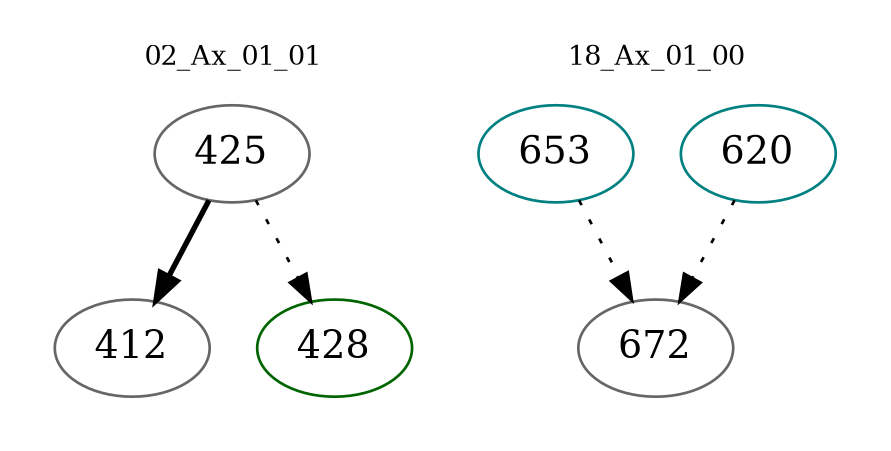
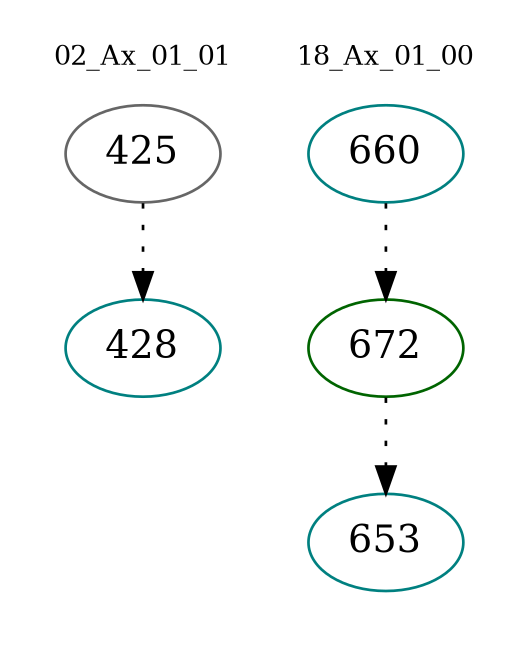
node "620": label "620" -> "660"
edge "653" -> "672": reversed
node "412": removed
node "428": color darkgreen -> teal
node "672": color gray40 -> darkgreen
